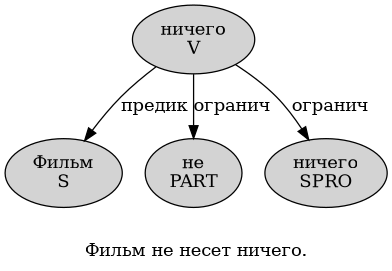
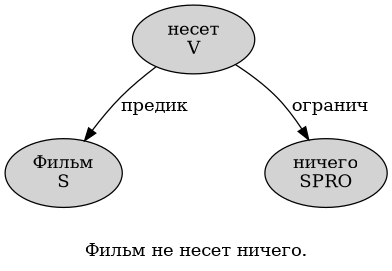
node "ничего V": label "ничего V" -> "несет V"
node "не PART": removed
